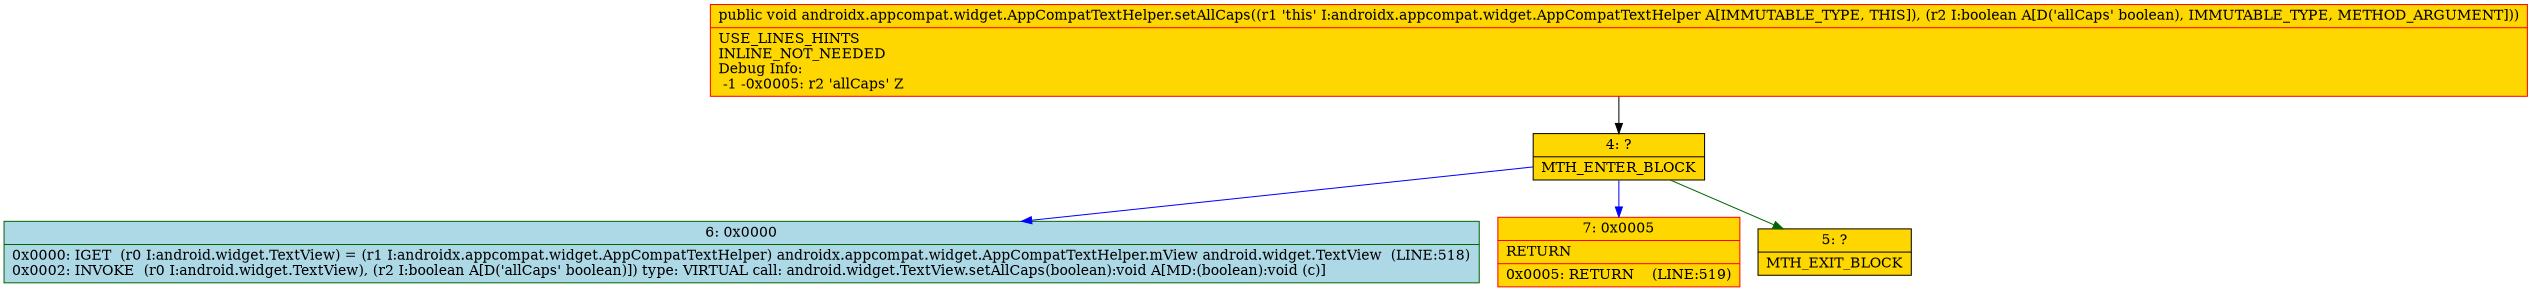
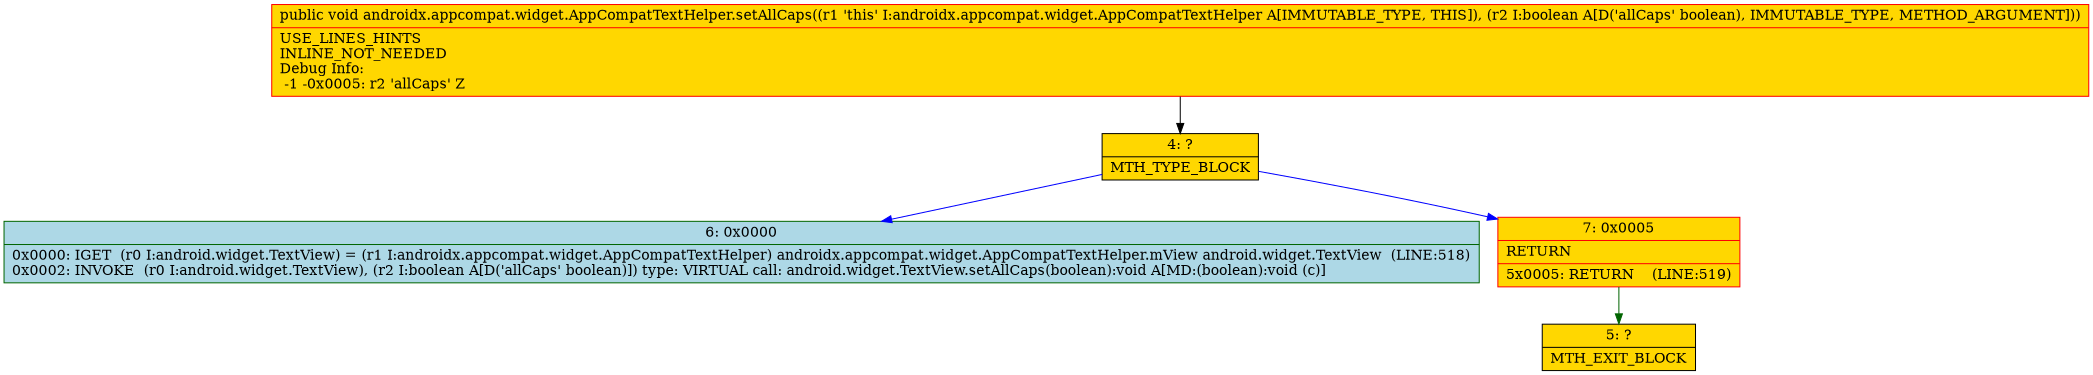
node "4: ?": text "MTH_ENTER_BLOCK" -> "MTH_TYPE_BLOCK"
edge "4: ?" -> "5: ?": now "7: 0x0005" -> "5: ?"
node "7: 0x0005": text "0x0005: RETURN    (LINE:519)" -> "5x0005: RETURN    (LINE:519)"
